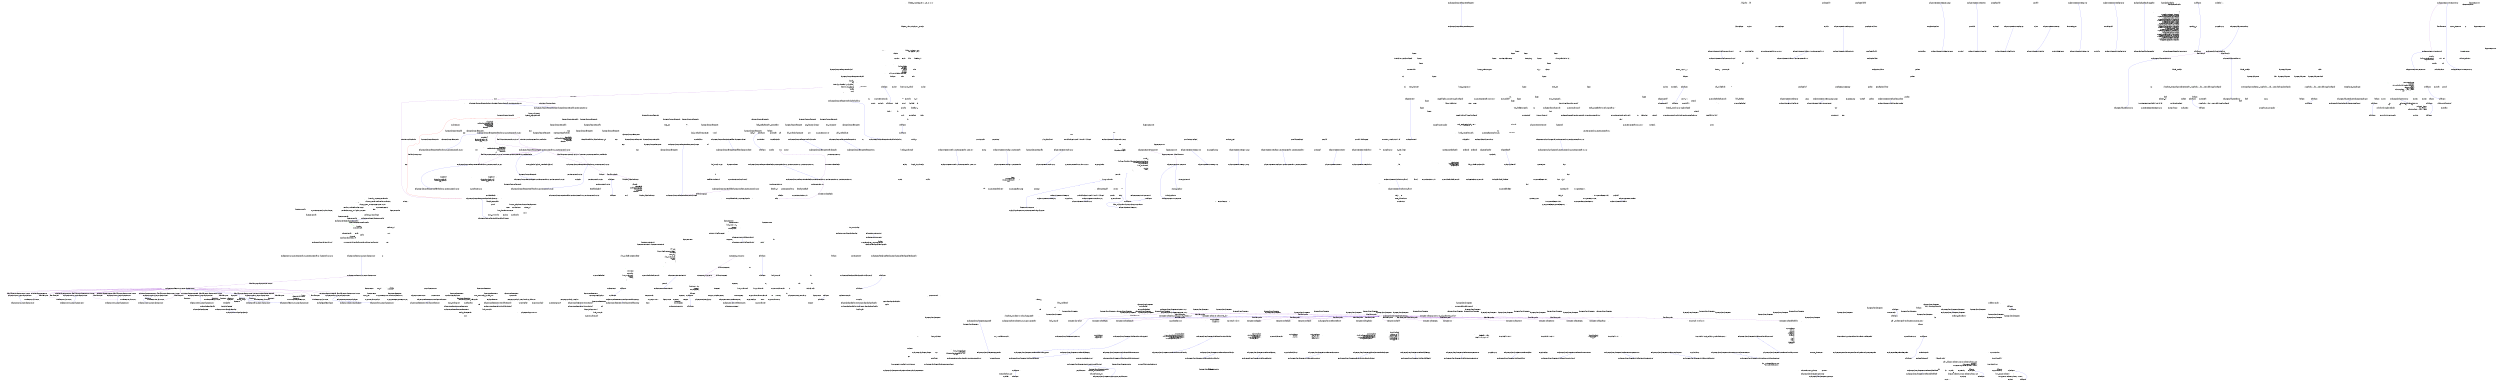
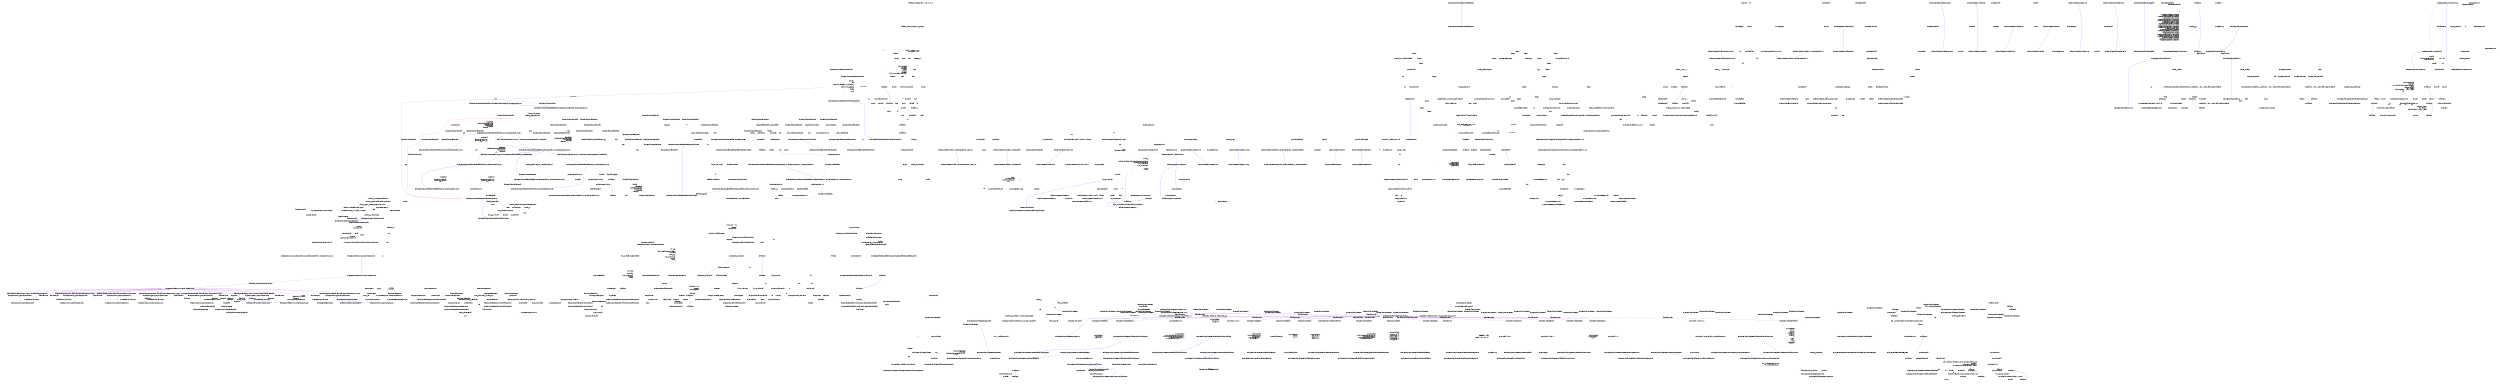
node "Nancy.Testing.Tests.BrowserFixture": removed
